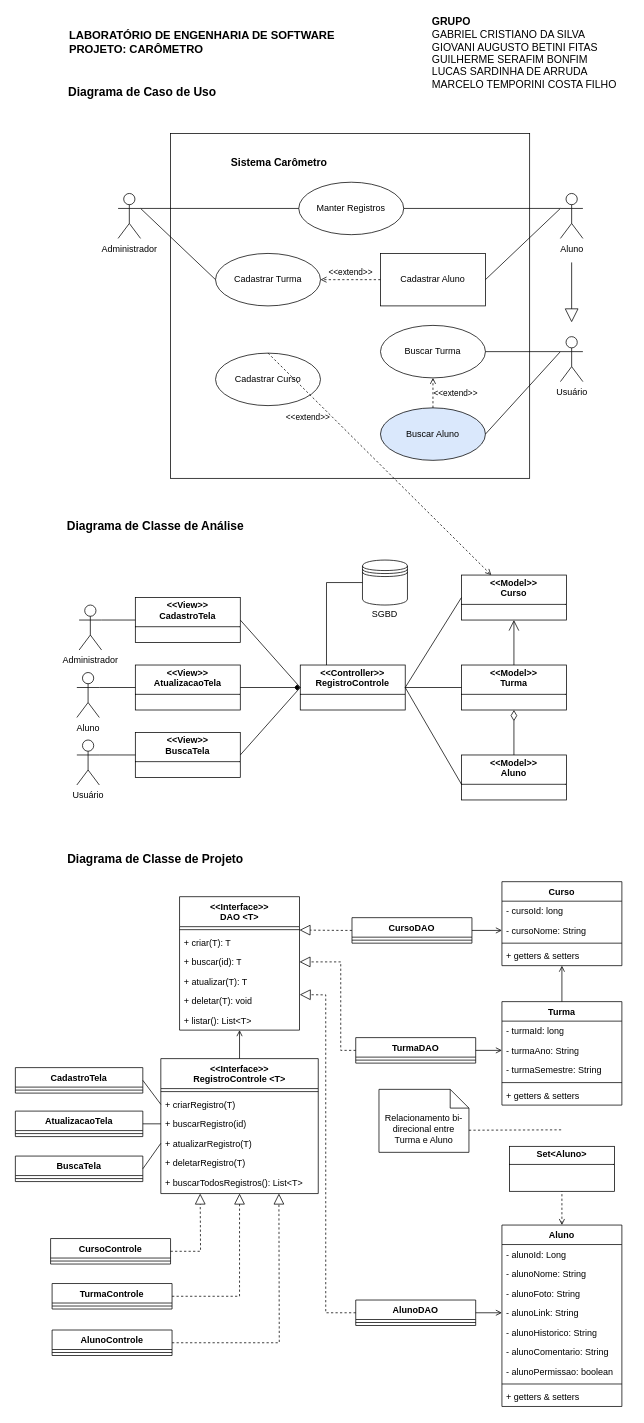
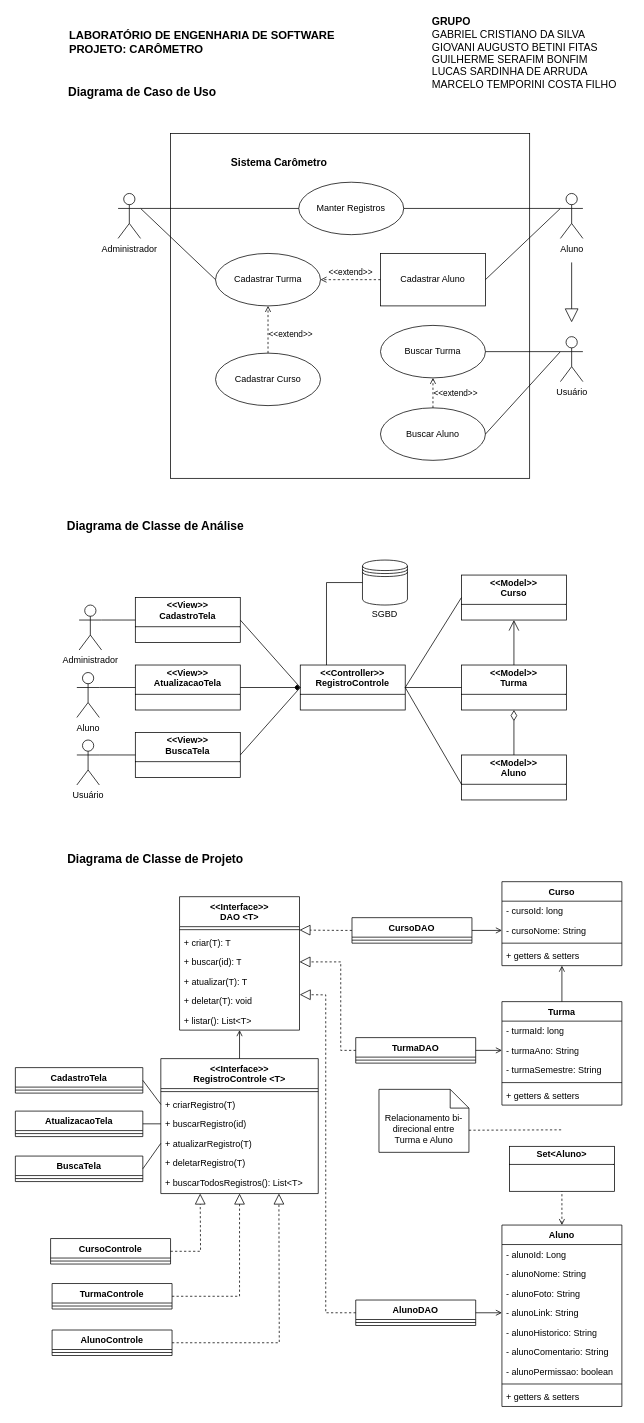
node "Buscar Aluno": fillcolor #dae8fc -> #ffffff
edge "Cadastrar Curso" -> "<<Model>> Curso": now "Cadastrar Curso" -> "Cadastrar Turma"
